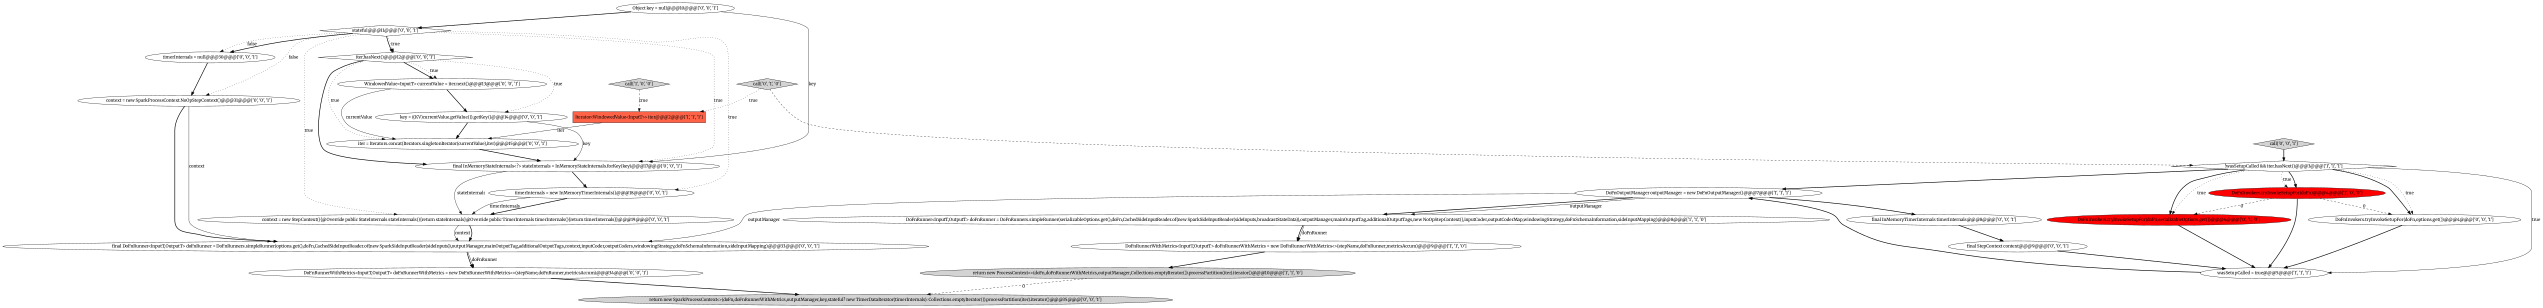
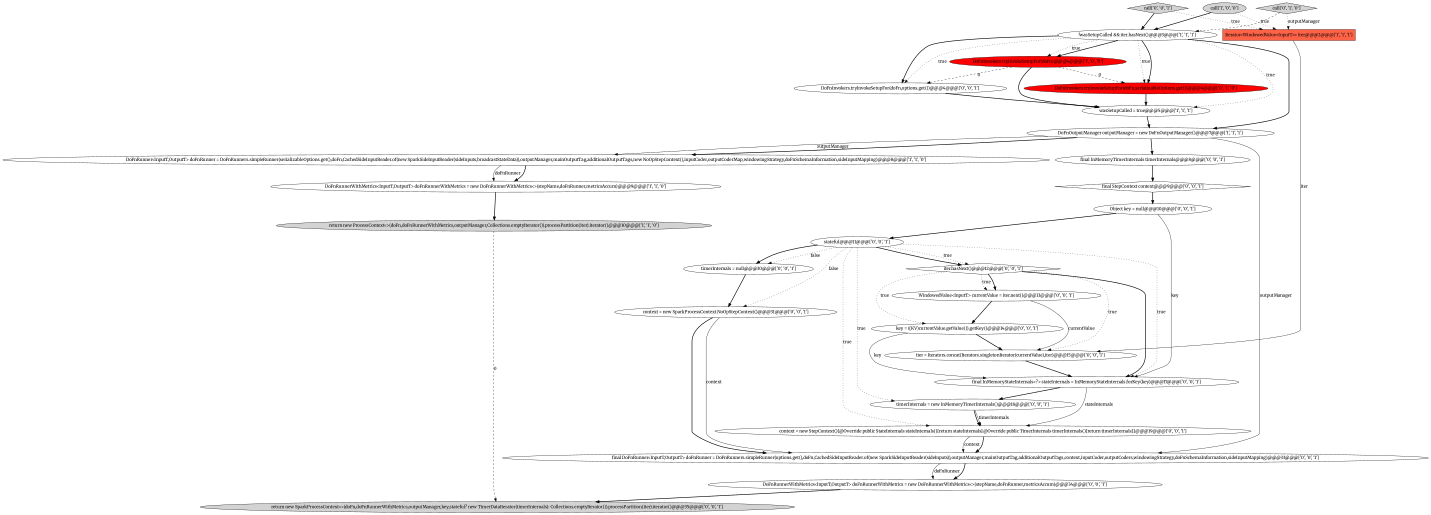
edge "call['0', '0', '1']" -> "Iterator<WindowedValue<InputT>> iter@@@2@@@['1', '1', '1']": added, label "true"
edge "call['1', '0', '0']" -> "!wasSetupCalled && iter.hasNext()@@@3@@@['1', '1', '1']": added
node "stateful@@@11@@@['0', '0', '1']": shape diamond -> ellipse
node "call['1', '0', '0']": shape diamond -> ellipse
edge "call['1', '0', '0']" -> "Iterator<WindowedValue<InputT>> iter@@@2@@@['1', '1', '1']": style dashed -> dotted
edge "call['0', '1', '0']" -> "Iterator<WindowedValue<InputT>> iter@@@2@@@['1', '1', '1']": label "true" -> "outputManager"
node "!wasSetupCalled && iter.hasNext()@@@3@@@['1', '1', '1']": shape diamond -> ellipse
edge "!wasSetupCalled && iter.hasNext()@@@3@@@['1', '1', '1']" -> "wasSetupCalled = true@@@5@@@['1', '1', '1']": style solid -> dotted
node "final StepContext context@@@9@@@['0', '0', '1']": shape ellipse -> diamond
edge "final StepContext context@@@9@@@['0', '0', '1']" -> "wasSetupCalled = true@@@5@@@['1', '1', '1']": now "final StepContext context@@@9@@@['0', '0', '1']" -> "Object key = null@@@10@@@['0', '0', '1']"
